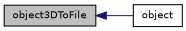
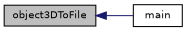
node "object": label "object" -> "main"
